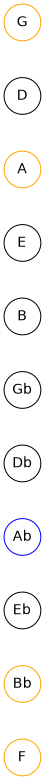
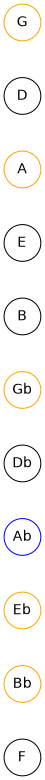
node "Gb": color black -> orange
node "Eb": color black -> orange
node "F": color orange -> black
